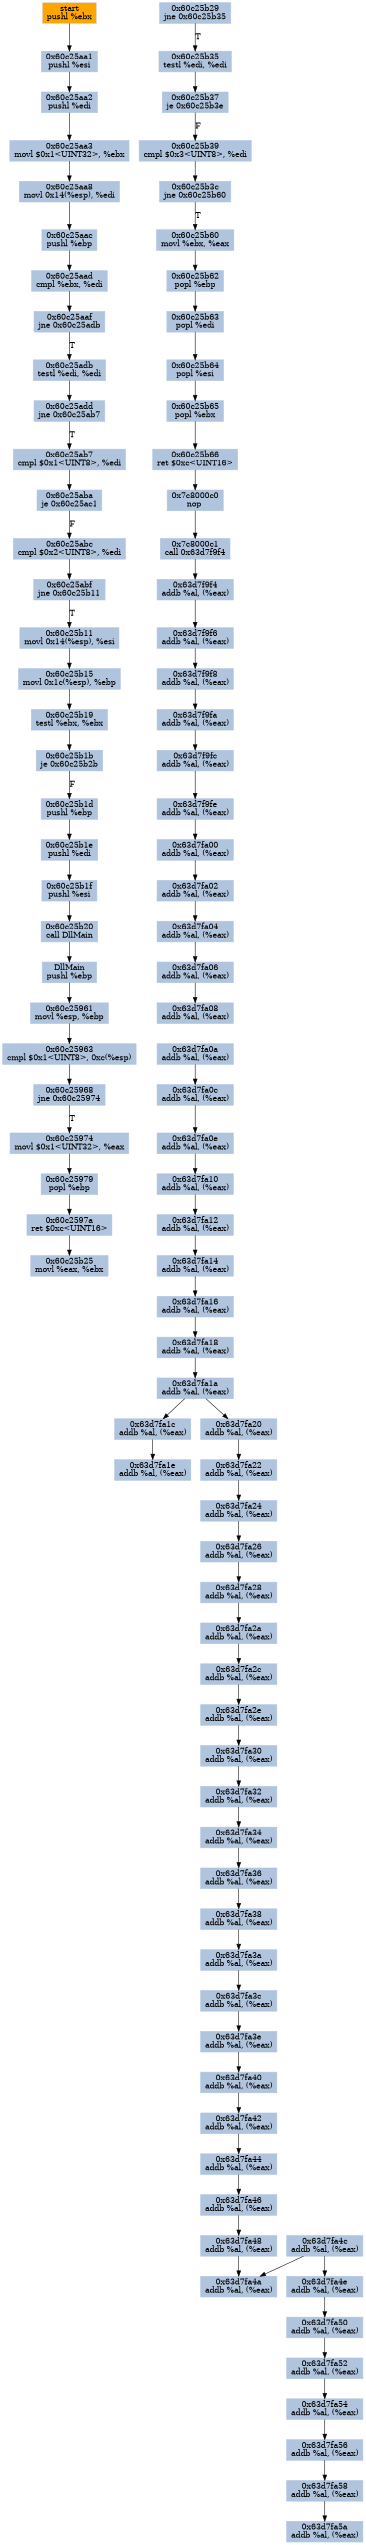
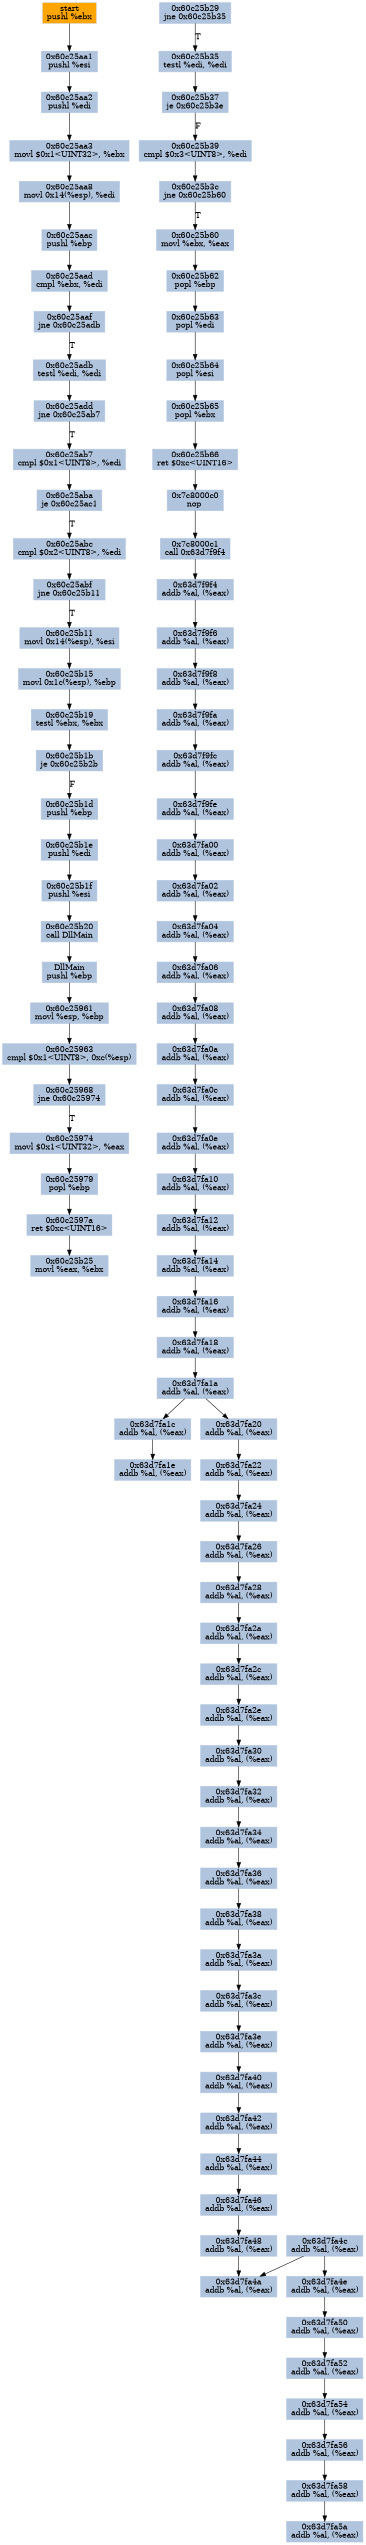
edge "0x60c25aba je 0x60c25ac1" -> "0x60c25abc cmpl $0x2<UINT8>, %edi": label "F" -> "T"
edge "0x63d7fa08 addb %al, (%eax)" -> "0x63d7fa0a addb %al, (%eax)": added
